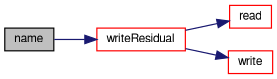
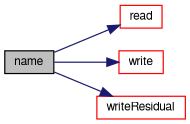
edge "writeResidual" -> "read": now "name" -> "read"
edge "writeResidual" -> "write": now "name" -> "write"
